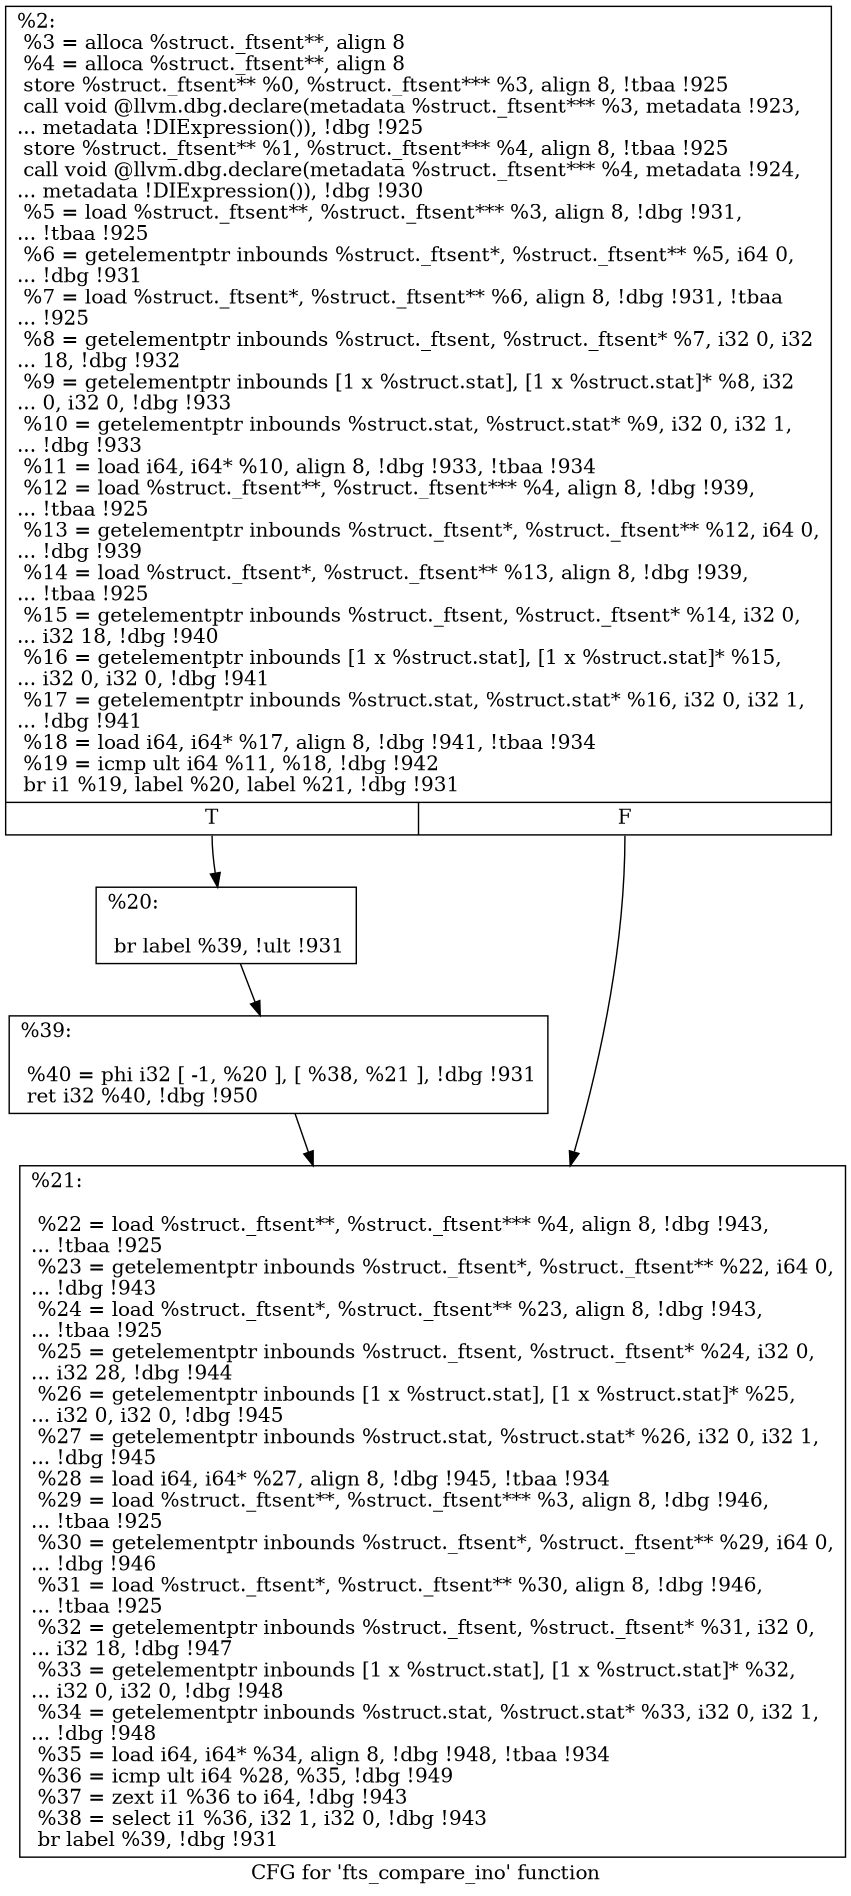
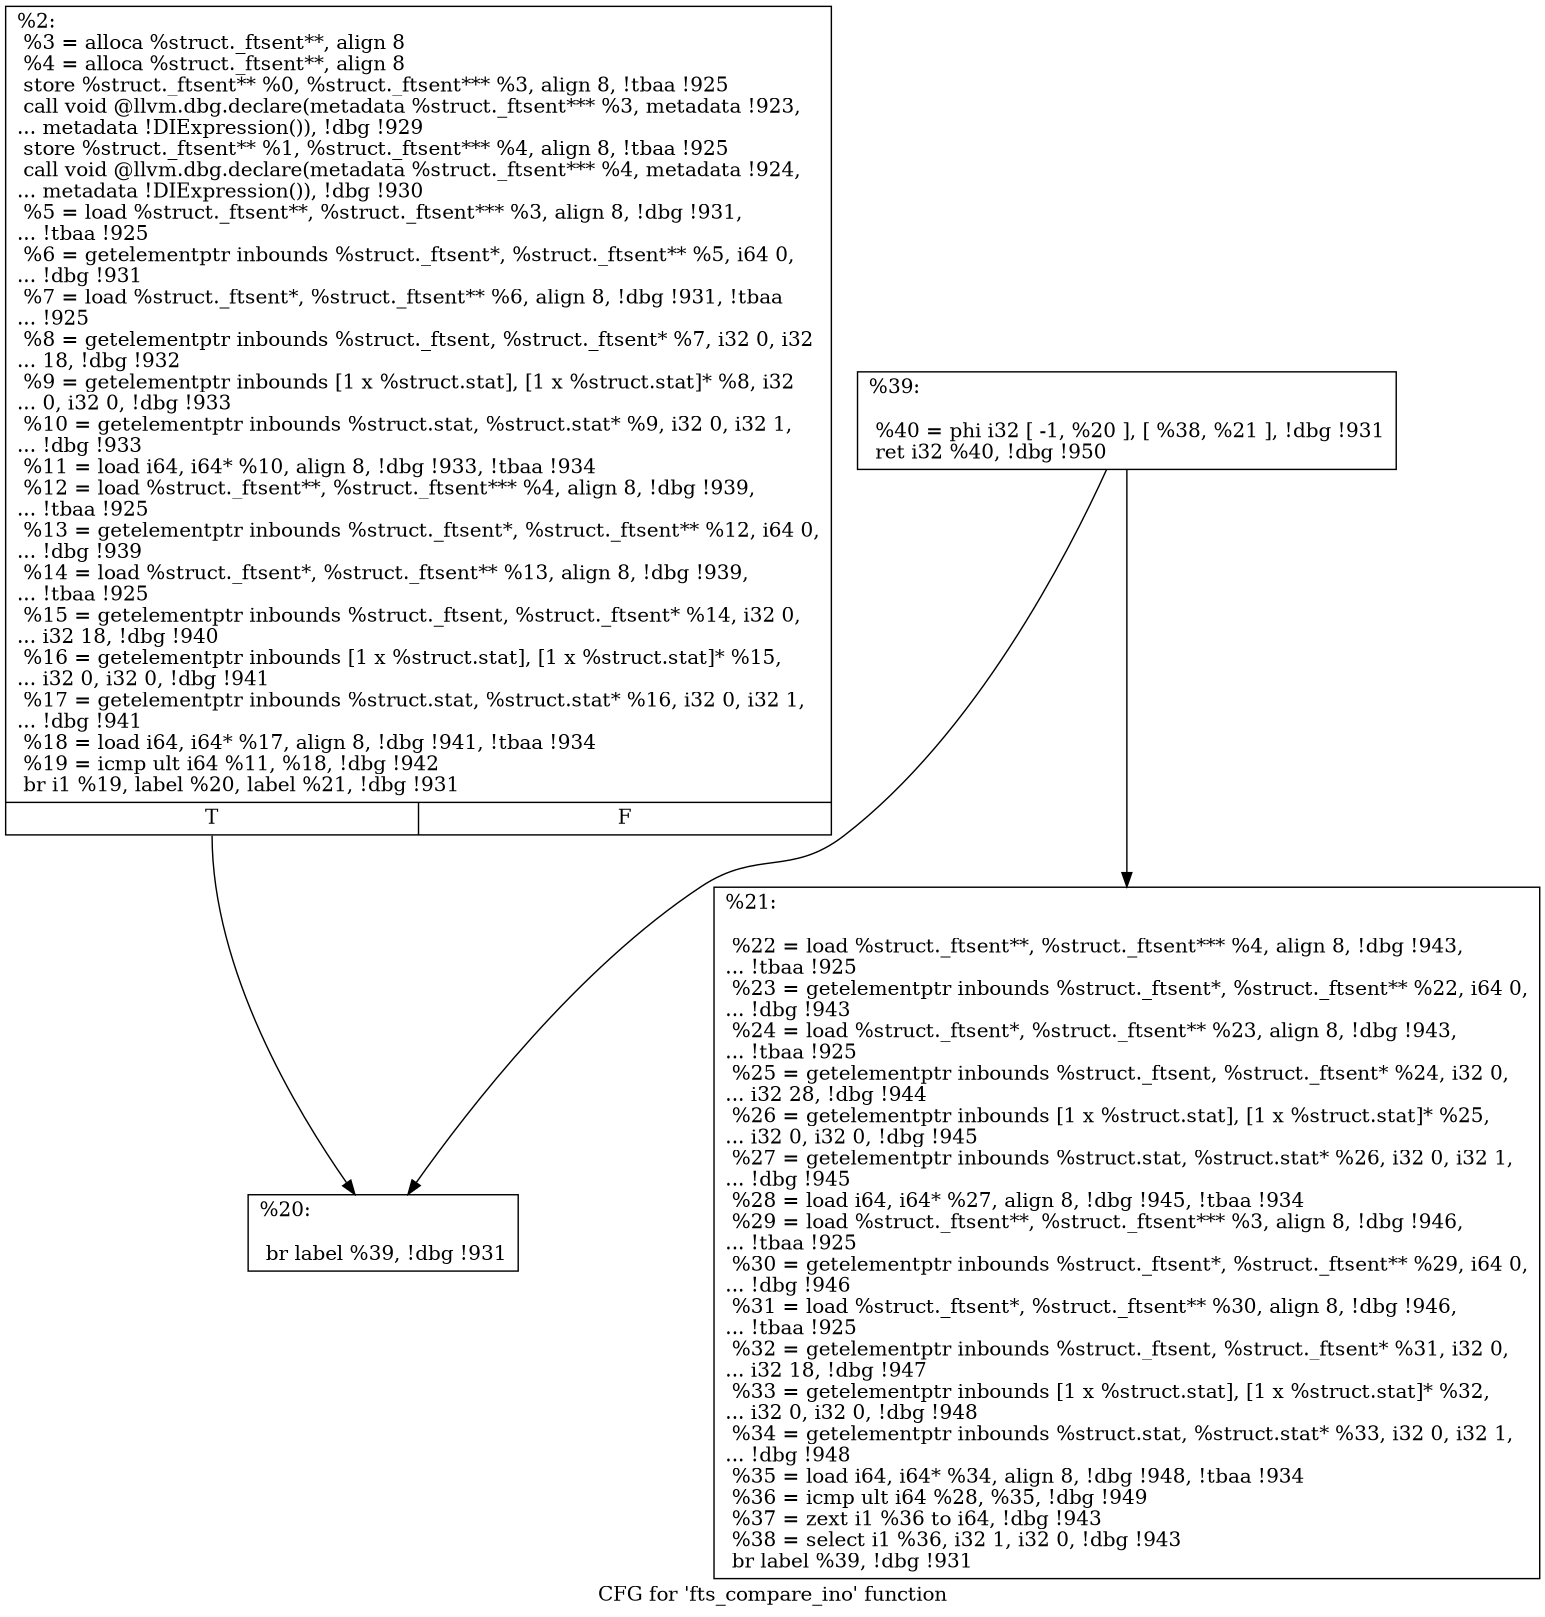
node "%2:": text "... metadata !DIExpression()), !dbg !925" -> "... metadata !DIExpression()), !dbg !929"
node "%20:": text "br label %39, !ult !931" -> "br label %39, !dbg !931"
edge "%20:" -> "%39:": reversed
edge "%2:" -> "%21:": removed
